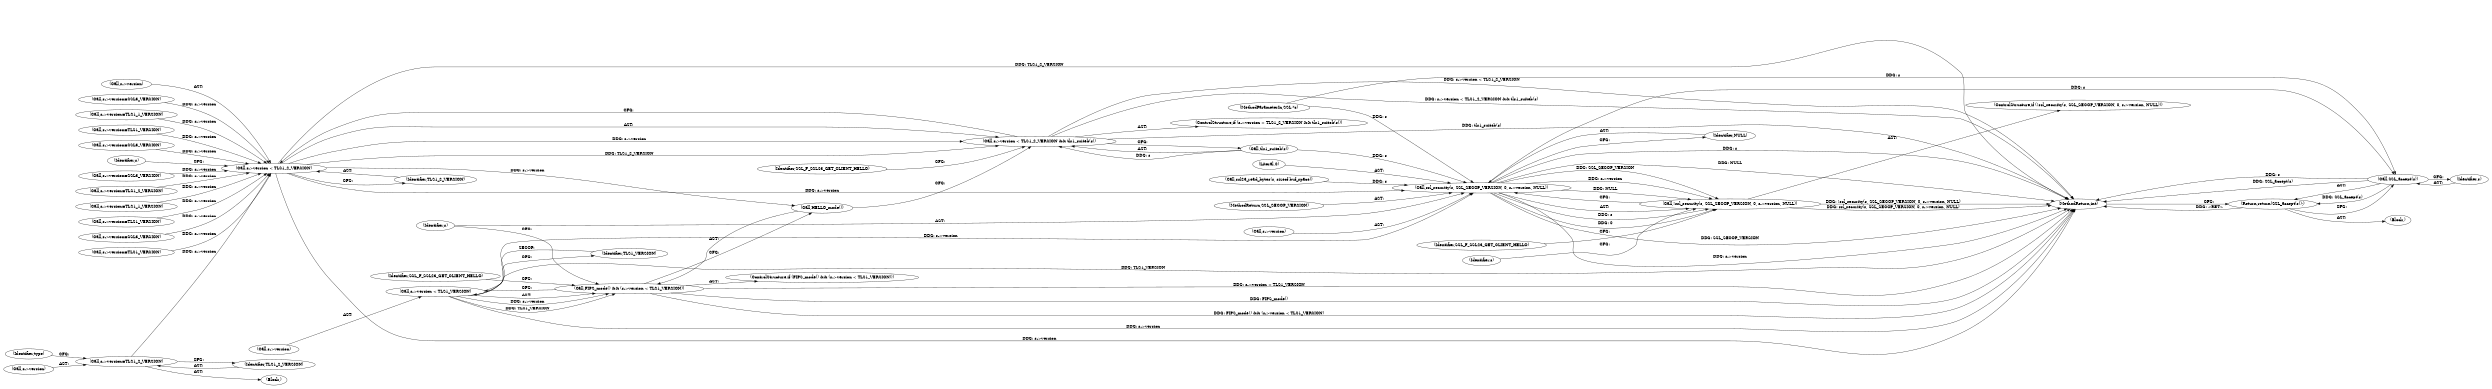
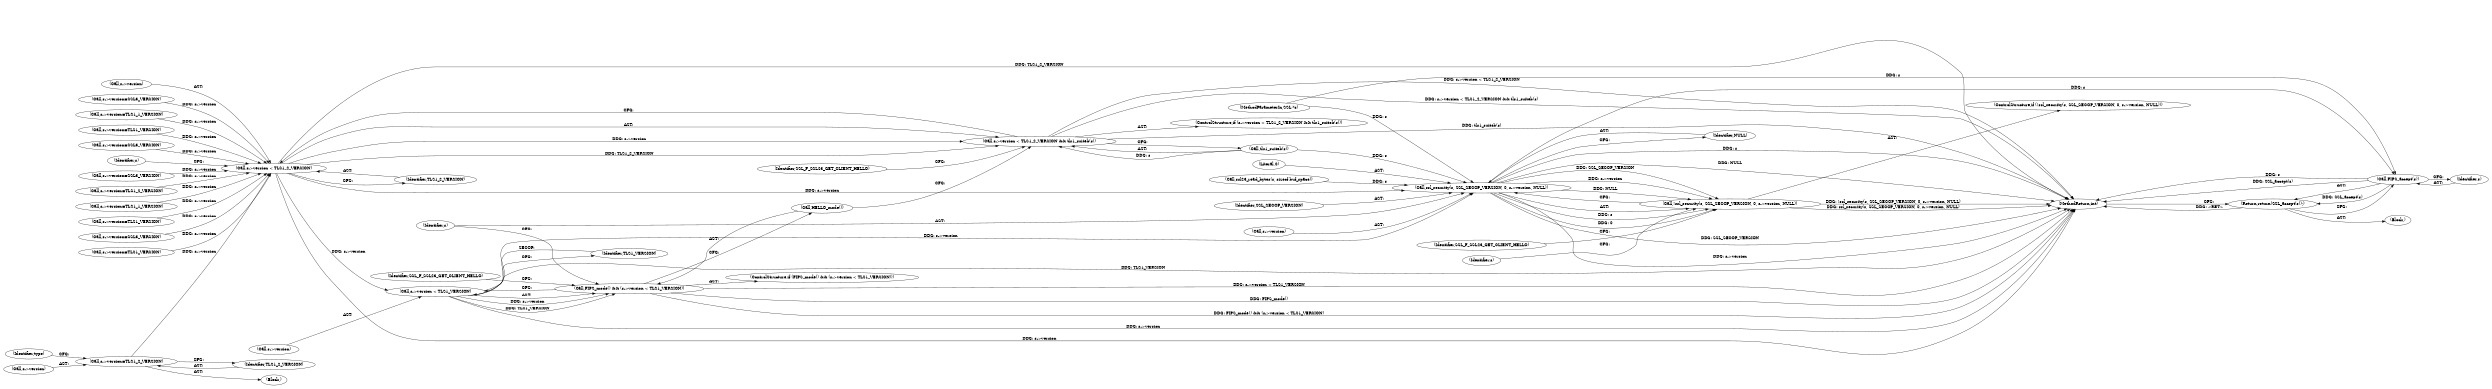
edge "(Call,s->version < TLS1_2_VERSION)" -> "(Call,HELLO_mode())": now "(Call,s->version < TLS1_2_VERSION)" -> "(Call,s->version < TLS1_VERSION)"
node "(Call,SSL_accept(s))": label "(Call,SSL_accept(s))" -> "(Call,FIPS_accept(s))"
node "(MethodReturn,SSL_SECOP_VERSION)": label "(MethodReturn,SSL_SECOP_VERSION)" -> "(Identifier,SSL_SECOP_VERSION)"
